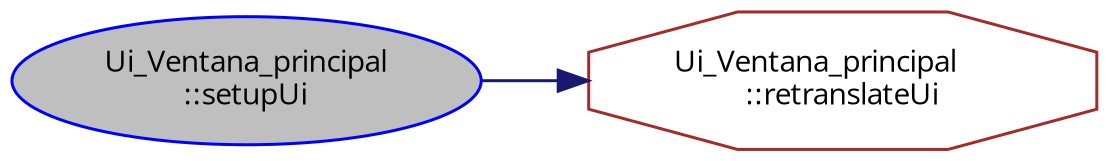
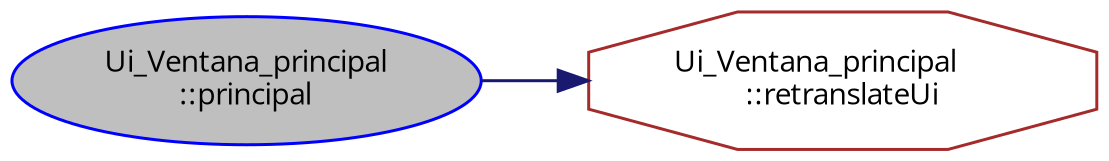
node "Ui_Ventana_principal ::setupUi": label "Ui_Ventana_principal ::setupUi" -> "Ui_Ventana_principal ::principal"
